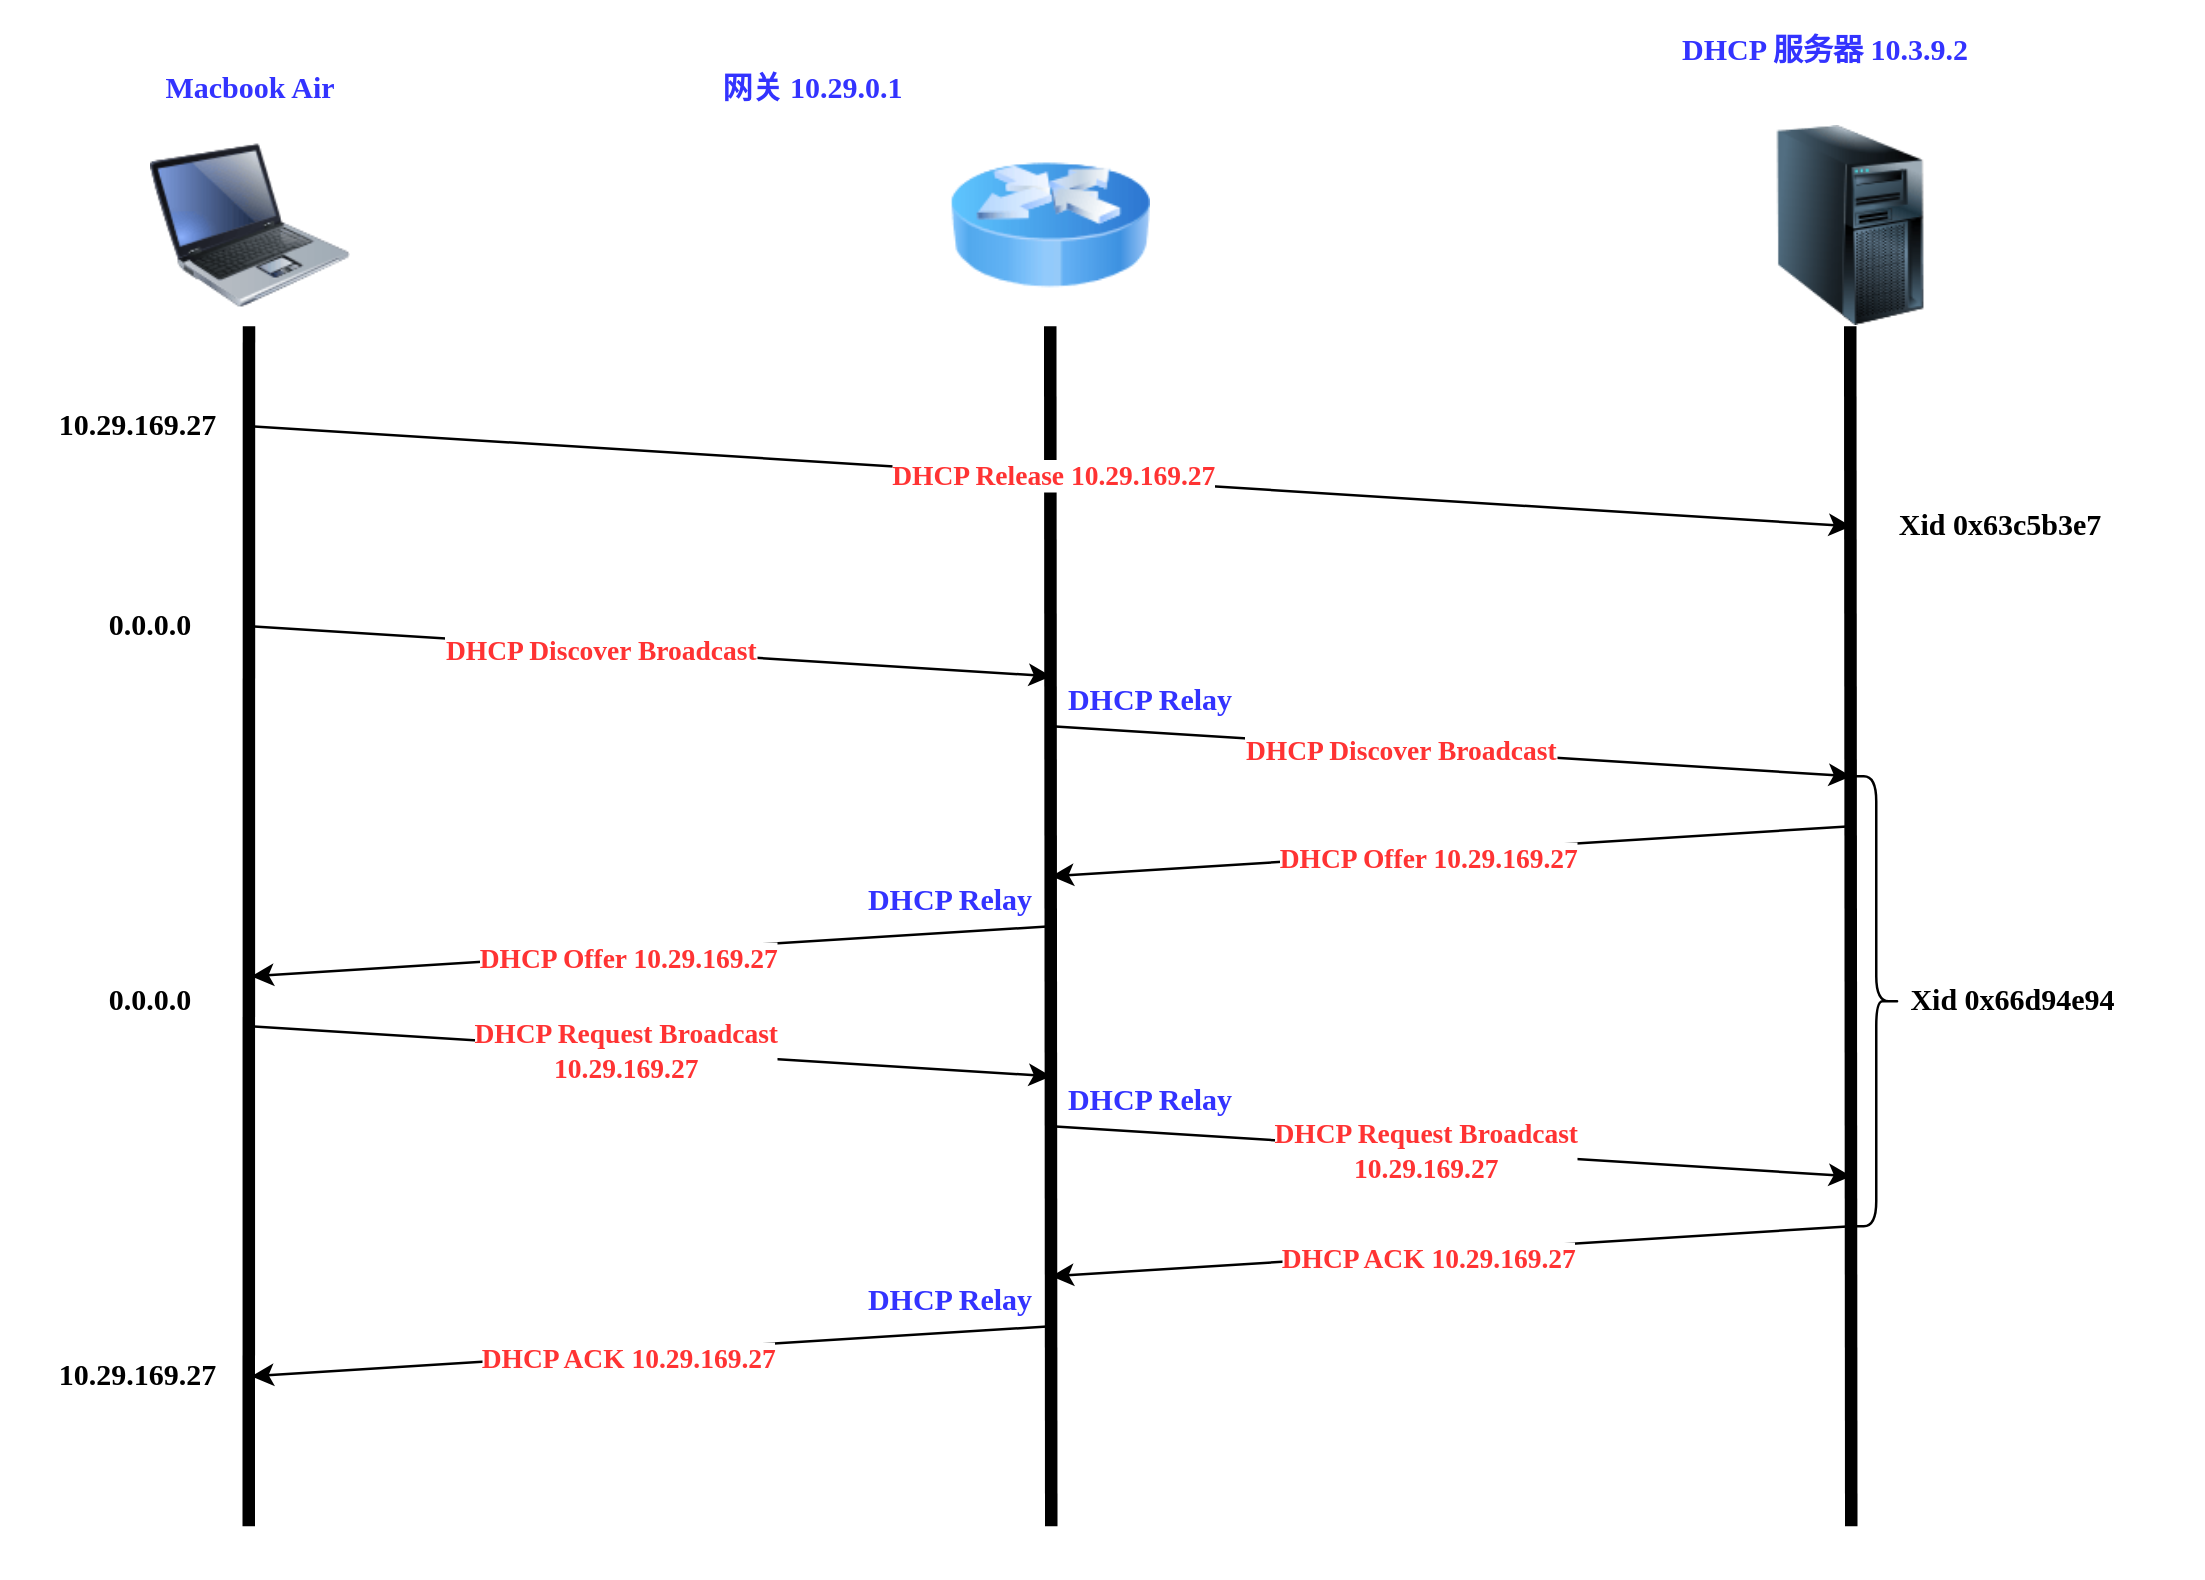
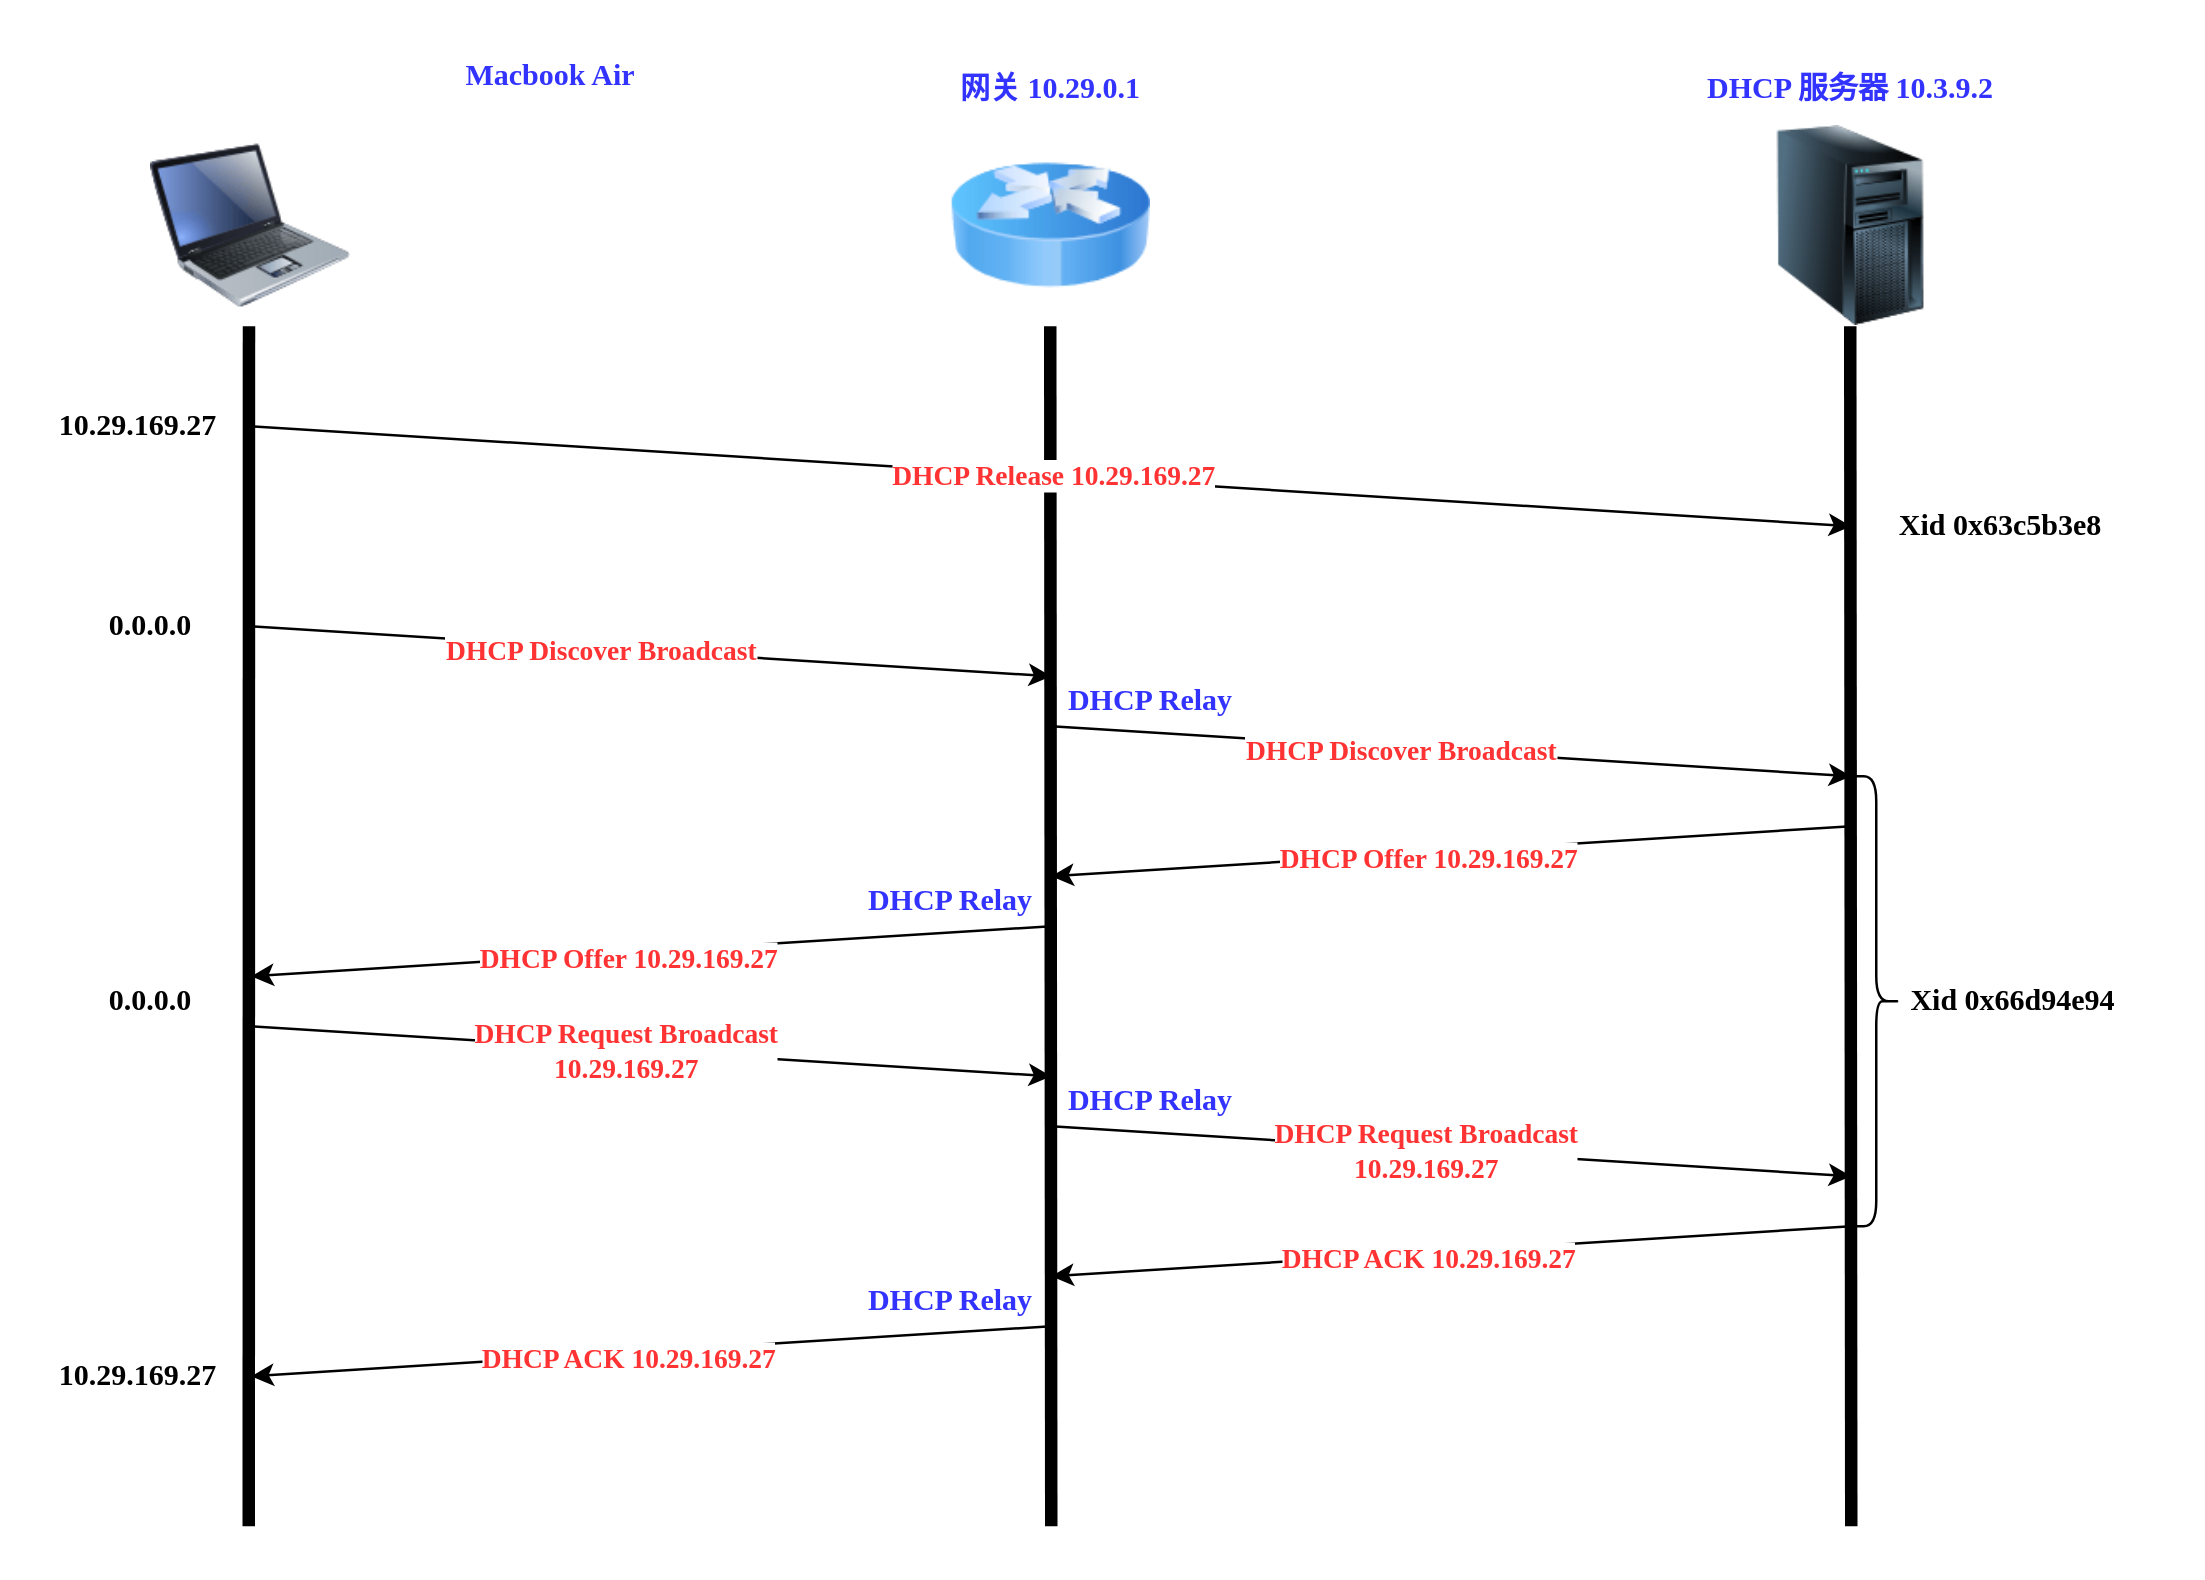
node "DHCP 服务器 10.3.9.2": moved (1826, 51) -> (1851, 89)
node "Macbook Air": moved (251, 89) -> (551, 76)
node "网关 10.29.0.1": moved (814, 89) -> (1051, 89)
node "Xid 0x63c5b3e7": label "Xid 0x63c5b3e7" -> "Xid 0x63c5b3e8"
